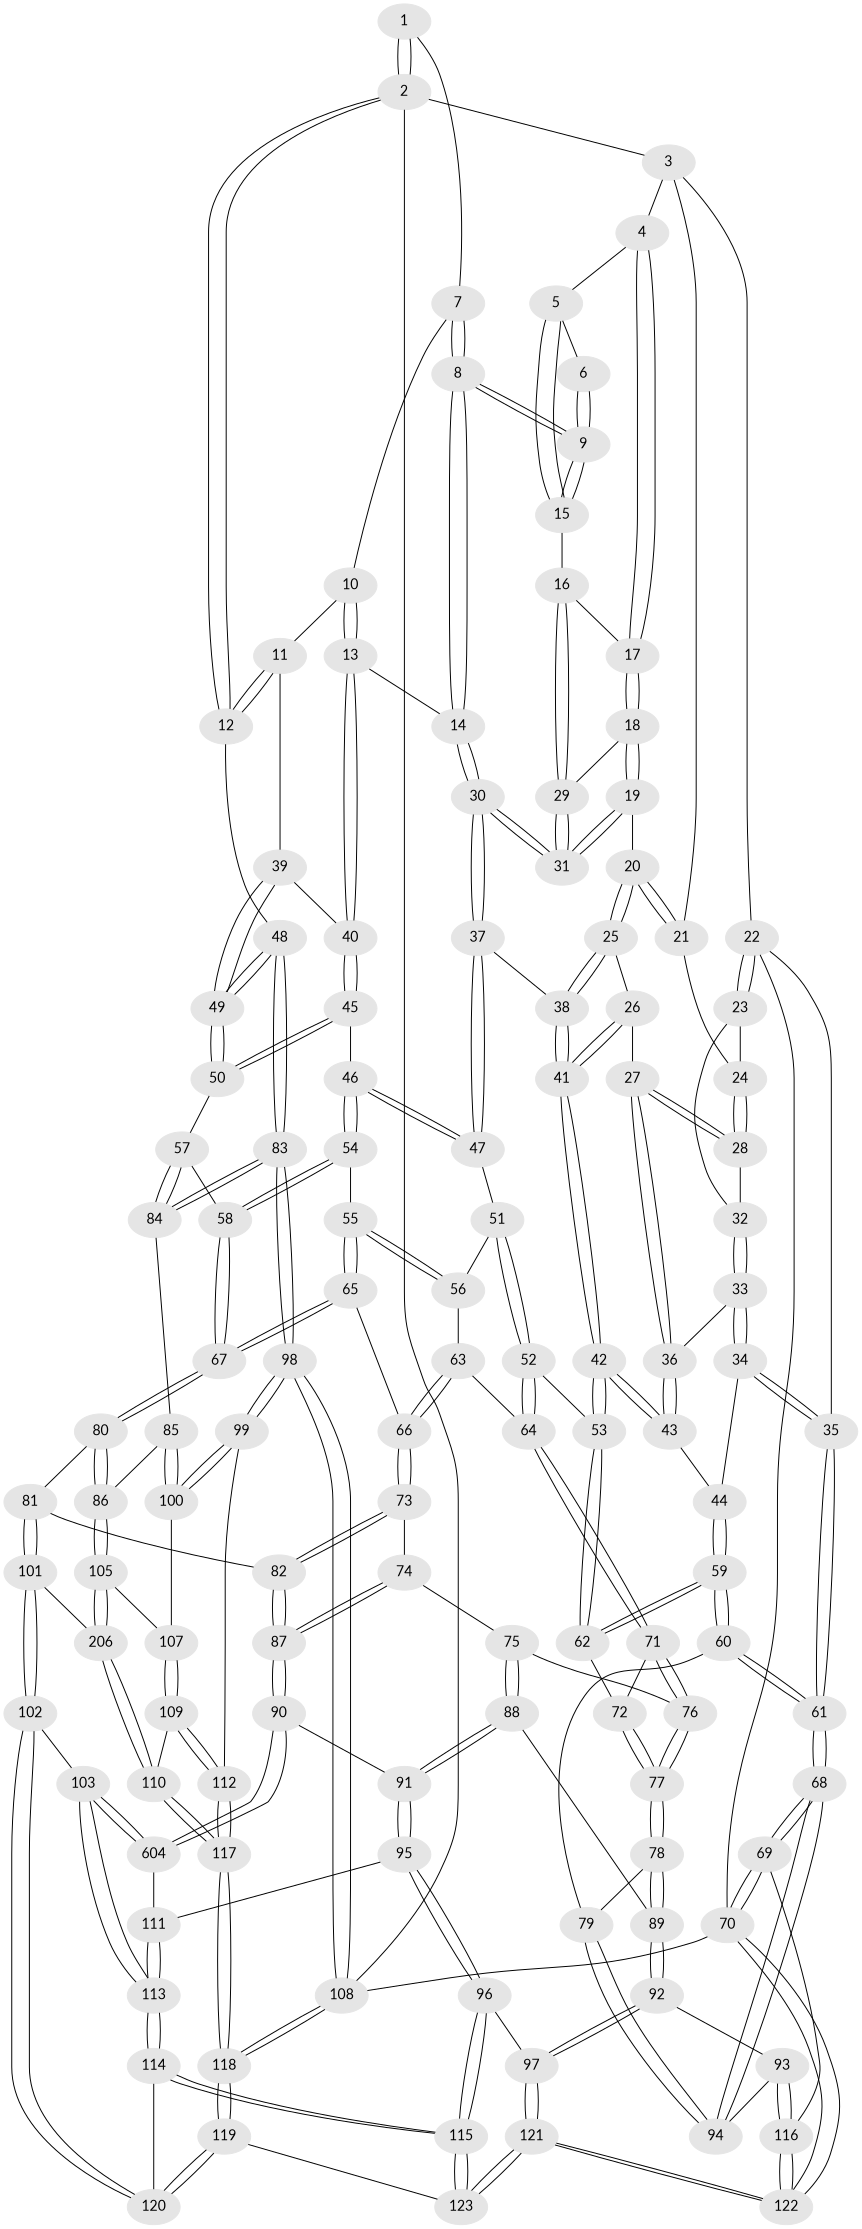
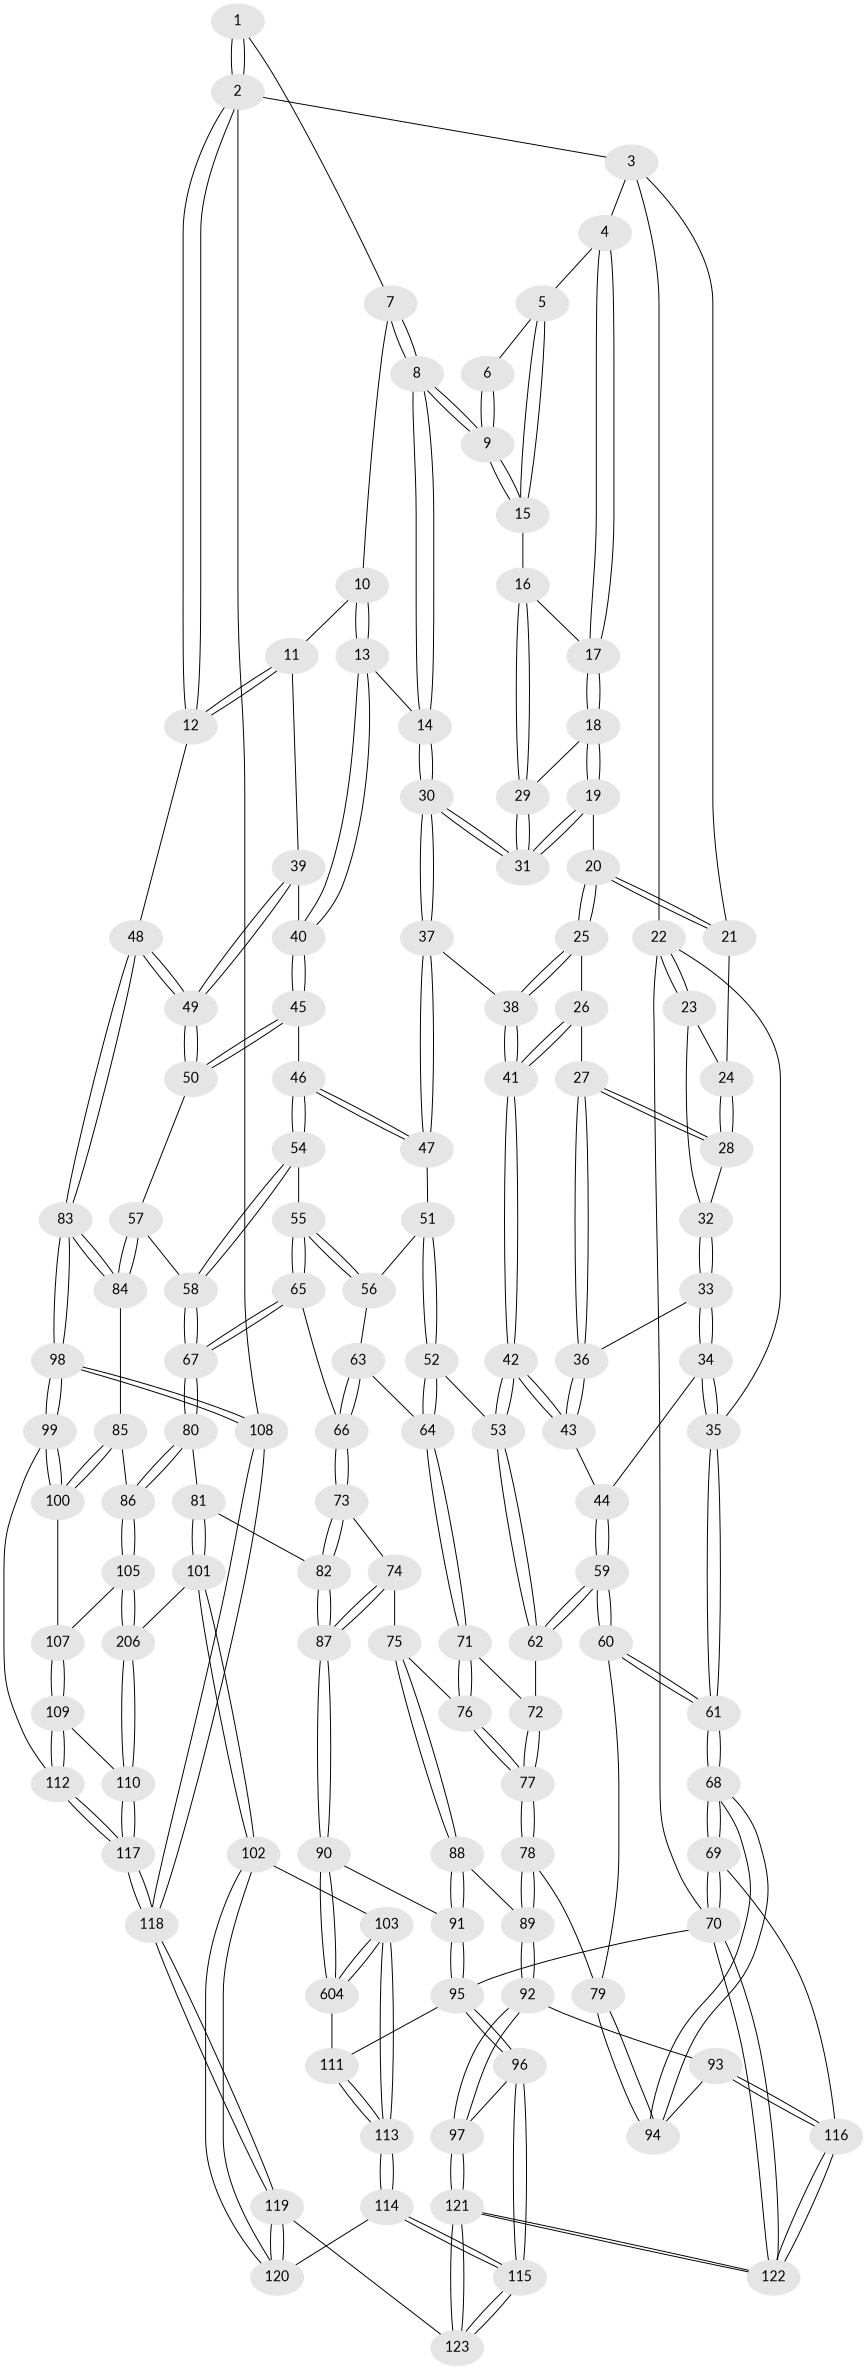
edge "70" -- "108": now "70" -- "95"
